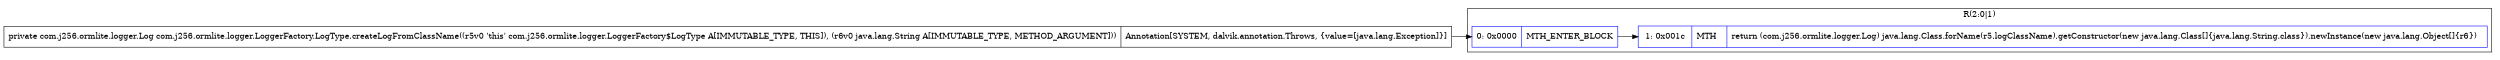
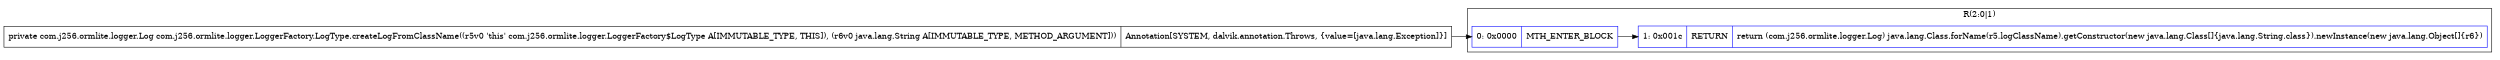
node "1: 0x001c": text "MTH" -> "RETURN"
